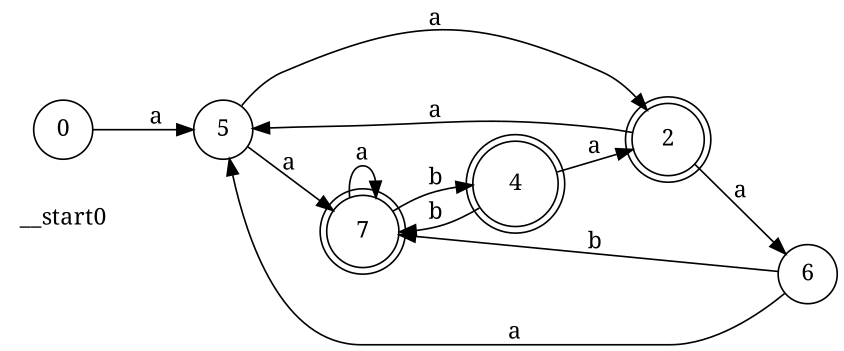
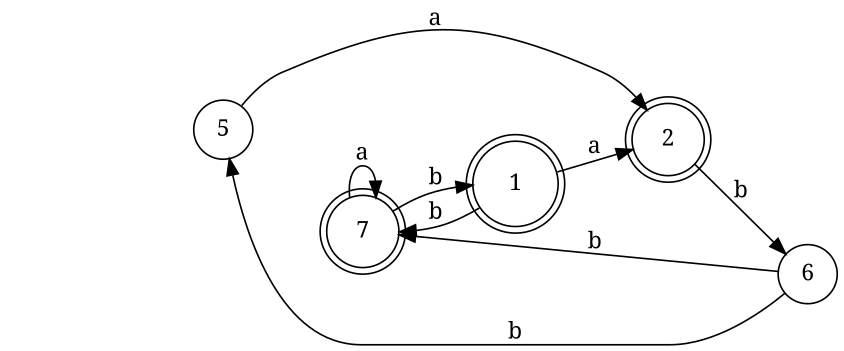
edge "2" -> "5": removed, label "a"
node "0": removed
edge "5" -> "7": removed, label "a"
node "4": label "4" -> "1"
edge "2" -> "6": label "a" -> "b"
node "__start0": removed
edge "6" -> "5": label "a" -> "b"
